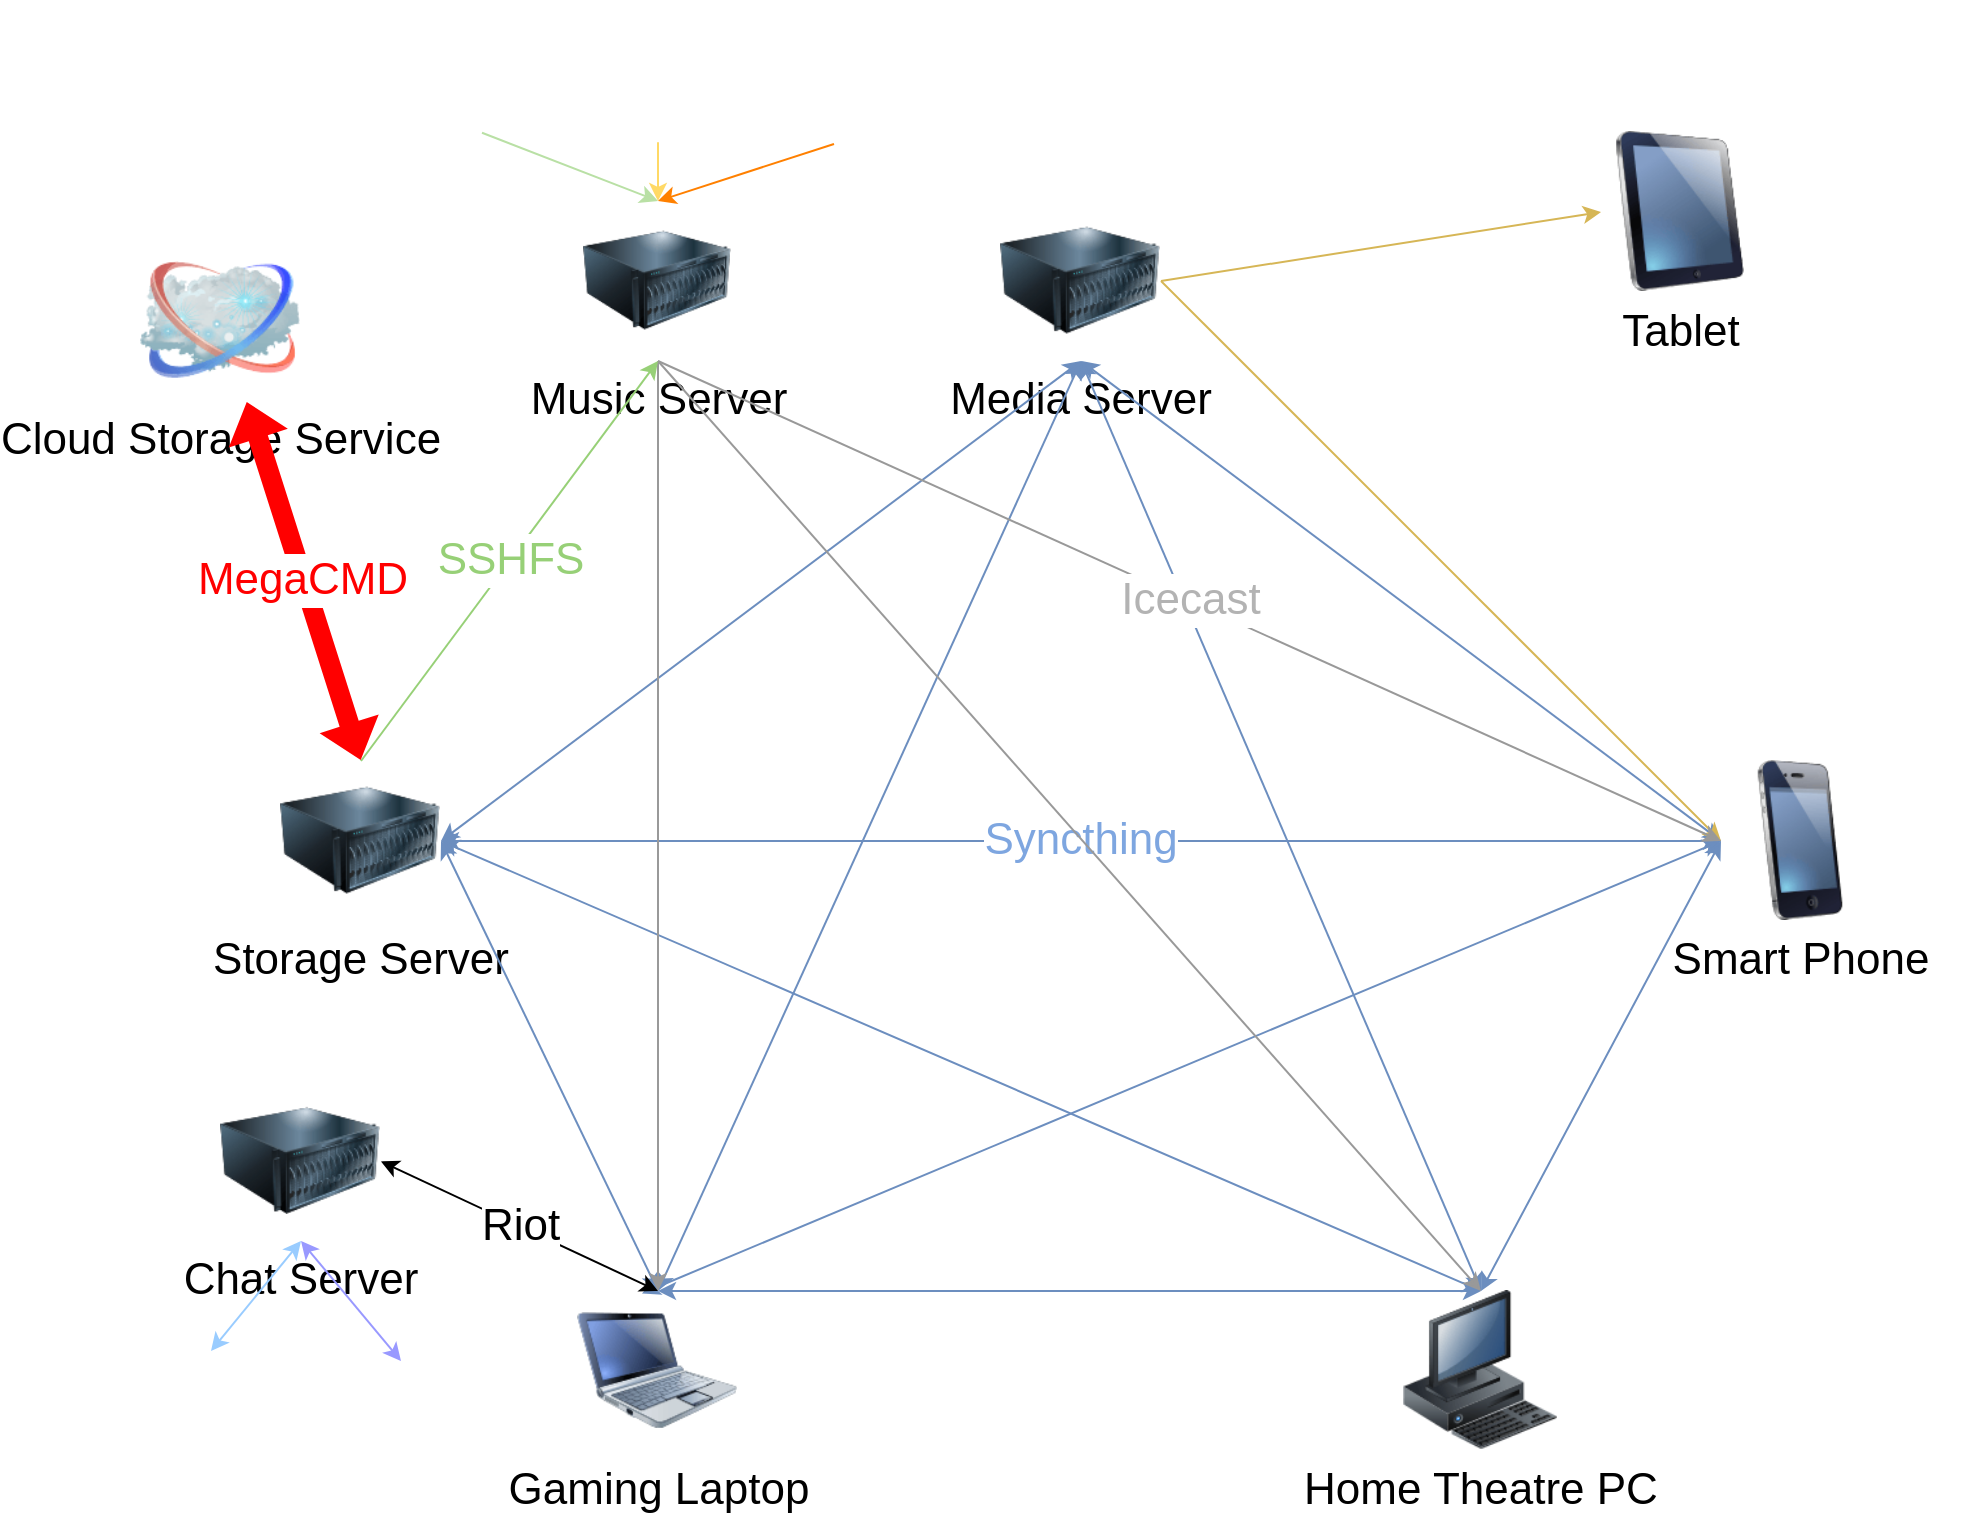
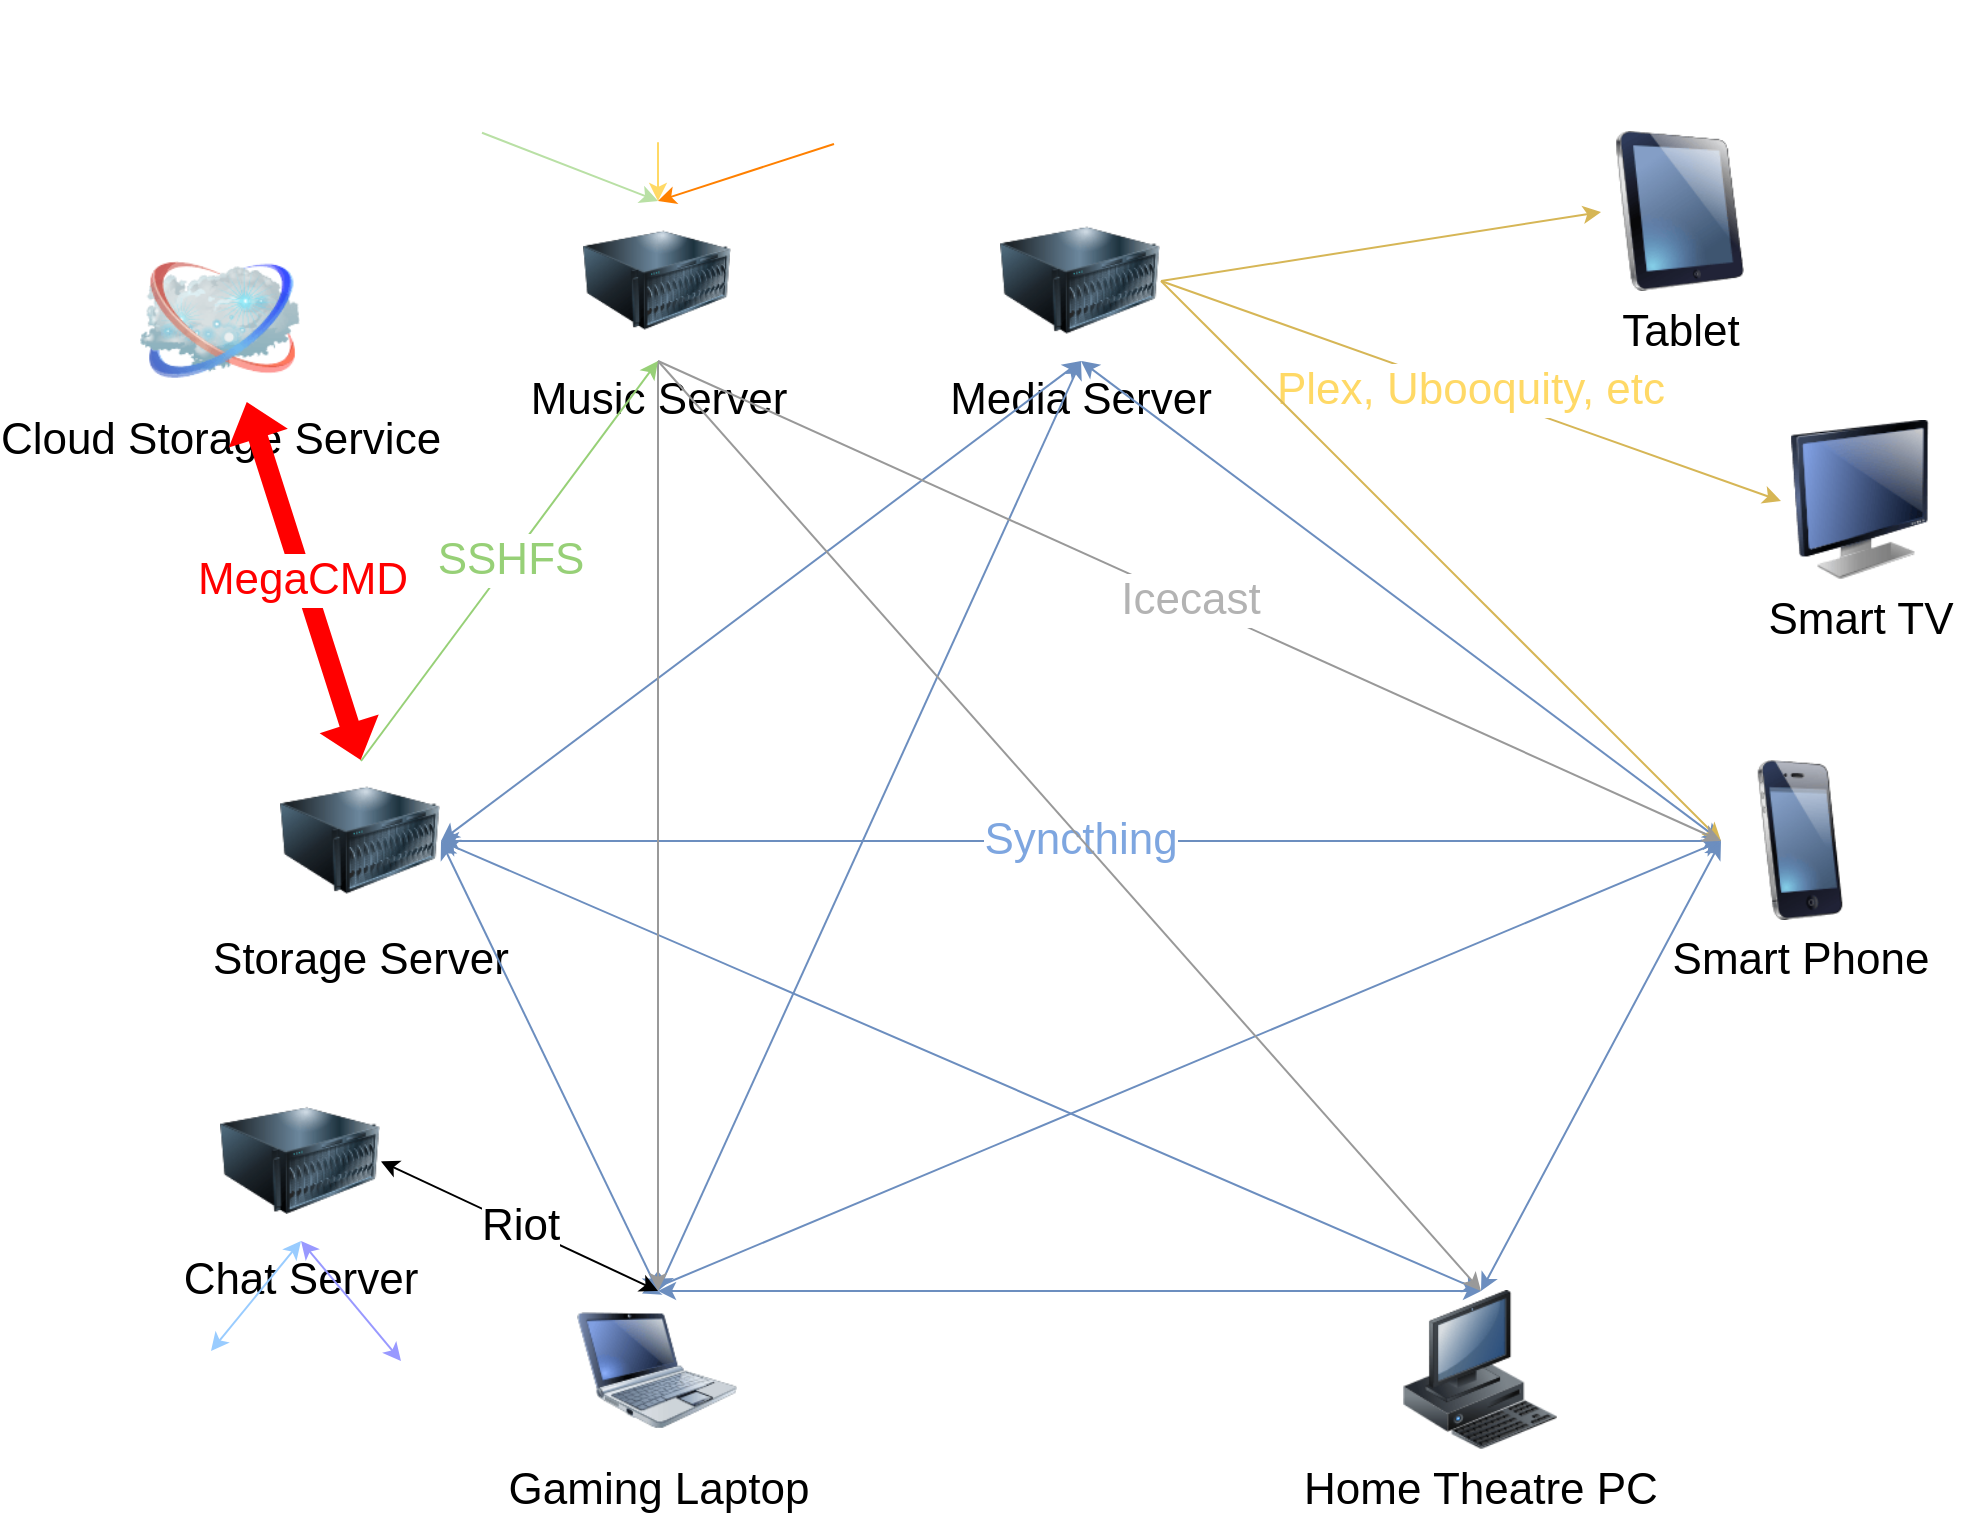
edge "Media Server" -> "Smart TV": added, label "Plex, Ubooquity, etc"
node "Smart TV": added
edge "Media Server" -- "Home Theatre PC": removed
